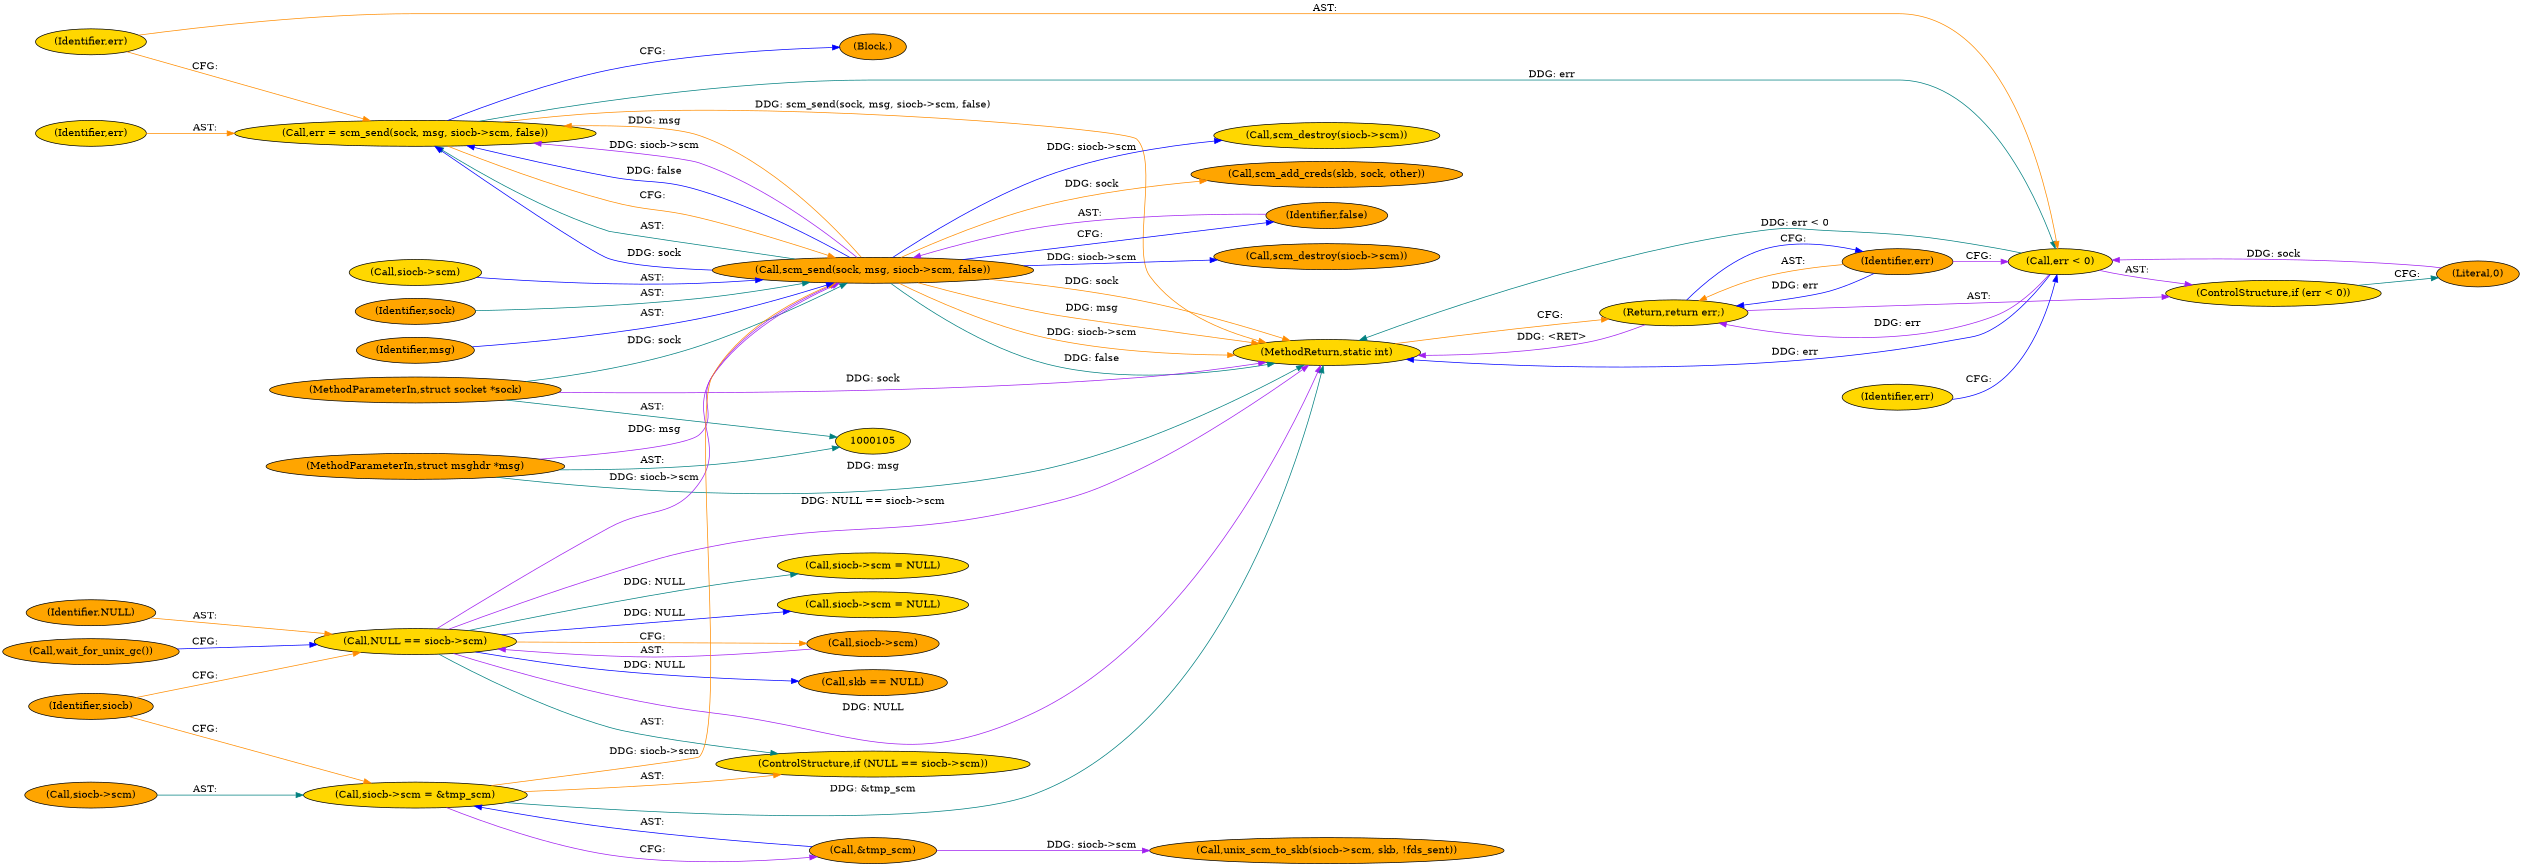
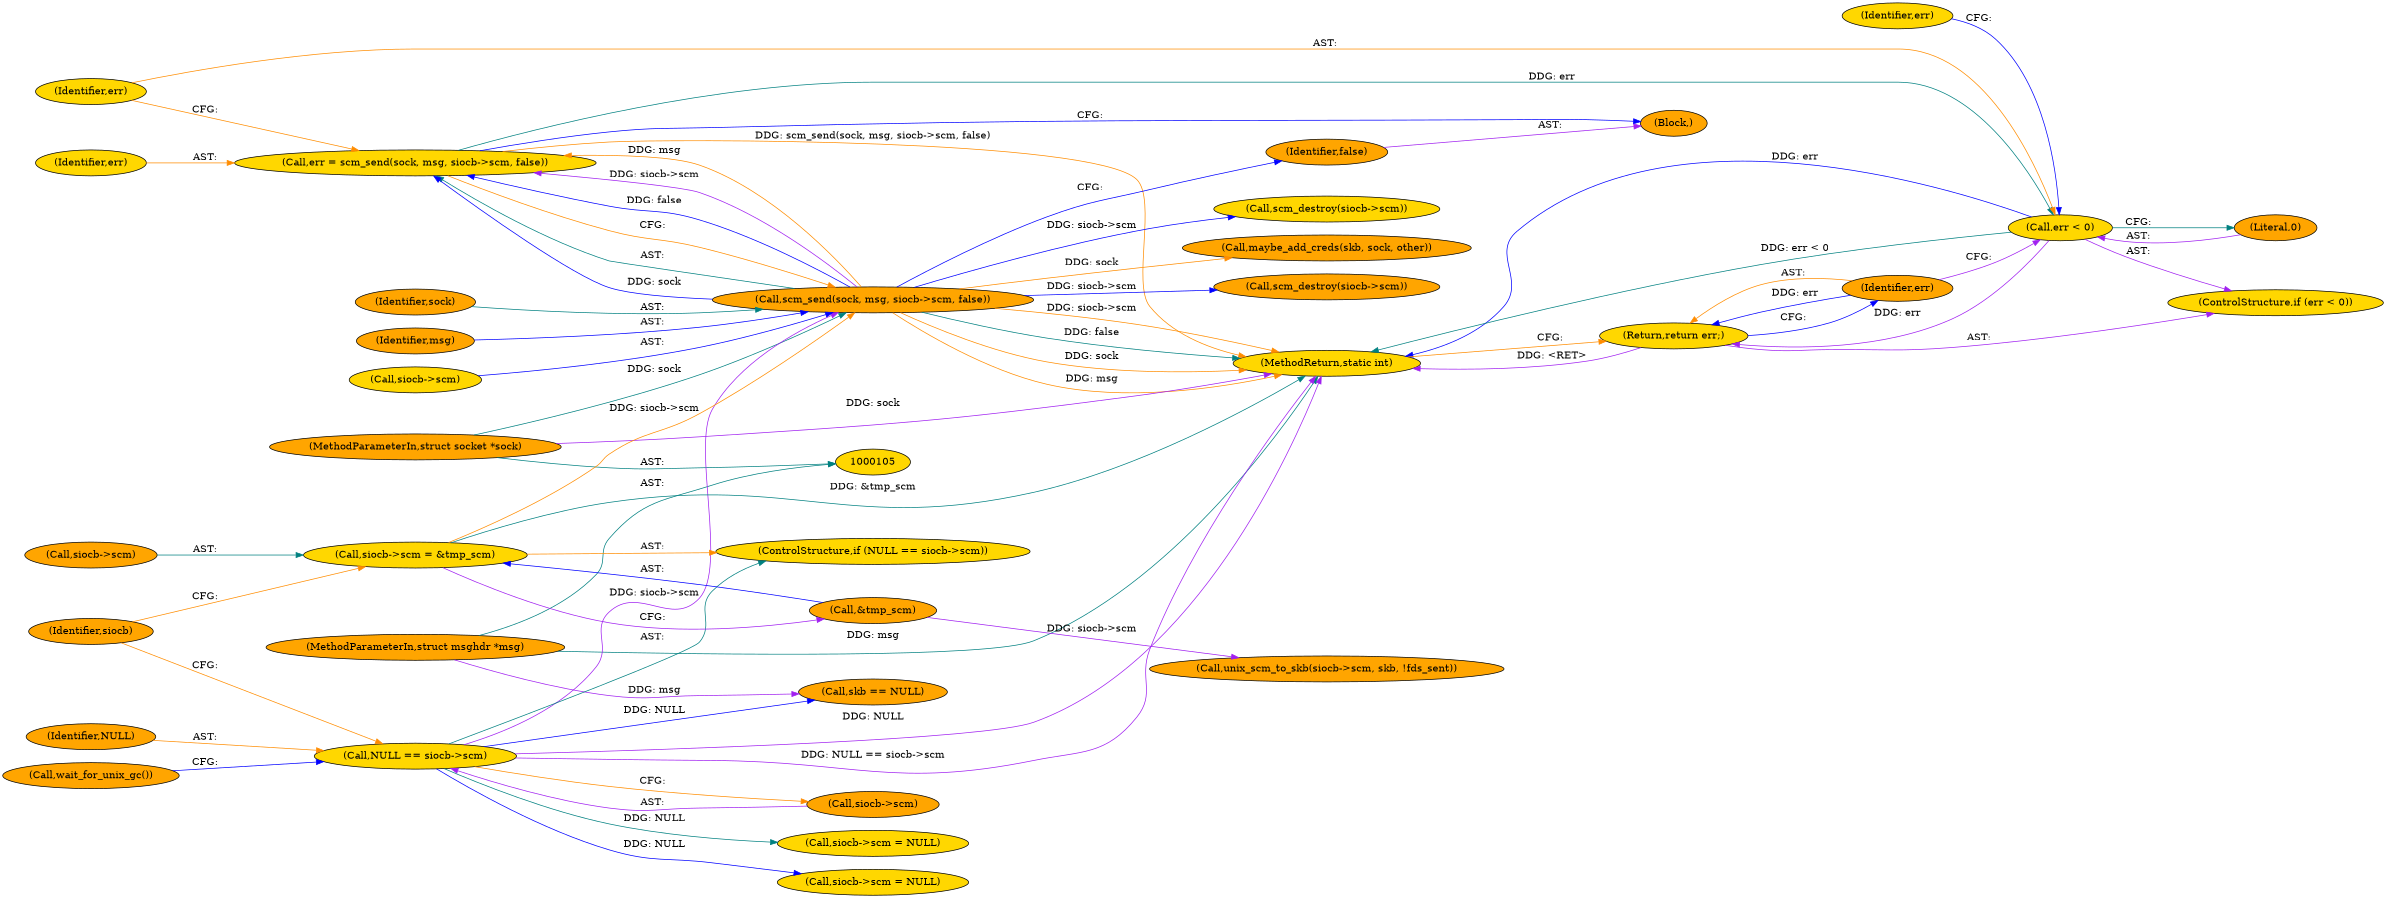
node "(Call,scm_add_creds(skb, sock, other))": label "(Call,scm_add_creds(skb, sock, other))" -> "(Call,maybe_add_creds(skb, sock, other))"
edge "(Identifier,false)" -> "(Call,scm_send(sock, msg, siocb->scm, false))": now "(Identifier,false)" -> "(Block,)"
edge "(Literal,0)" -> "(Call,err < 0)": label "DDG: sock" -> "AST: "
edge "(ControlStructure,if (err < 0))" -> "(Literal,0)": now "(Call,err < 0)" -> "(Literal,0)"
edge "(MethodParameterIn,struct msghdr *msg)" -> "(Call,scm_send(sock, msg, siocb->scm, false))": now "(MethodParameterIn,struct msghdr *msg)" -> "(Call,skb == NULL)"
